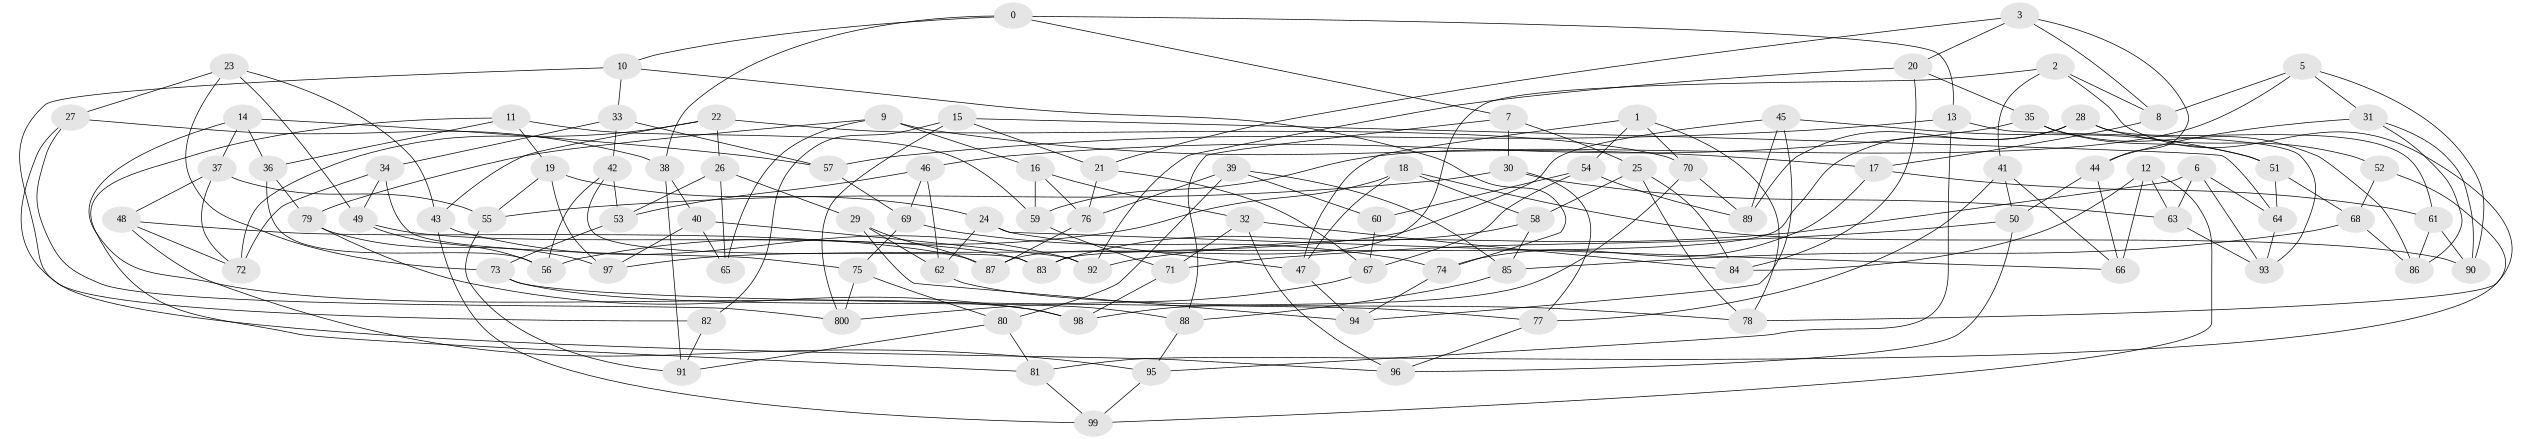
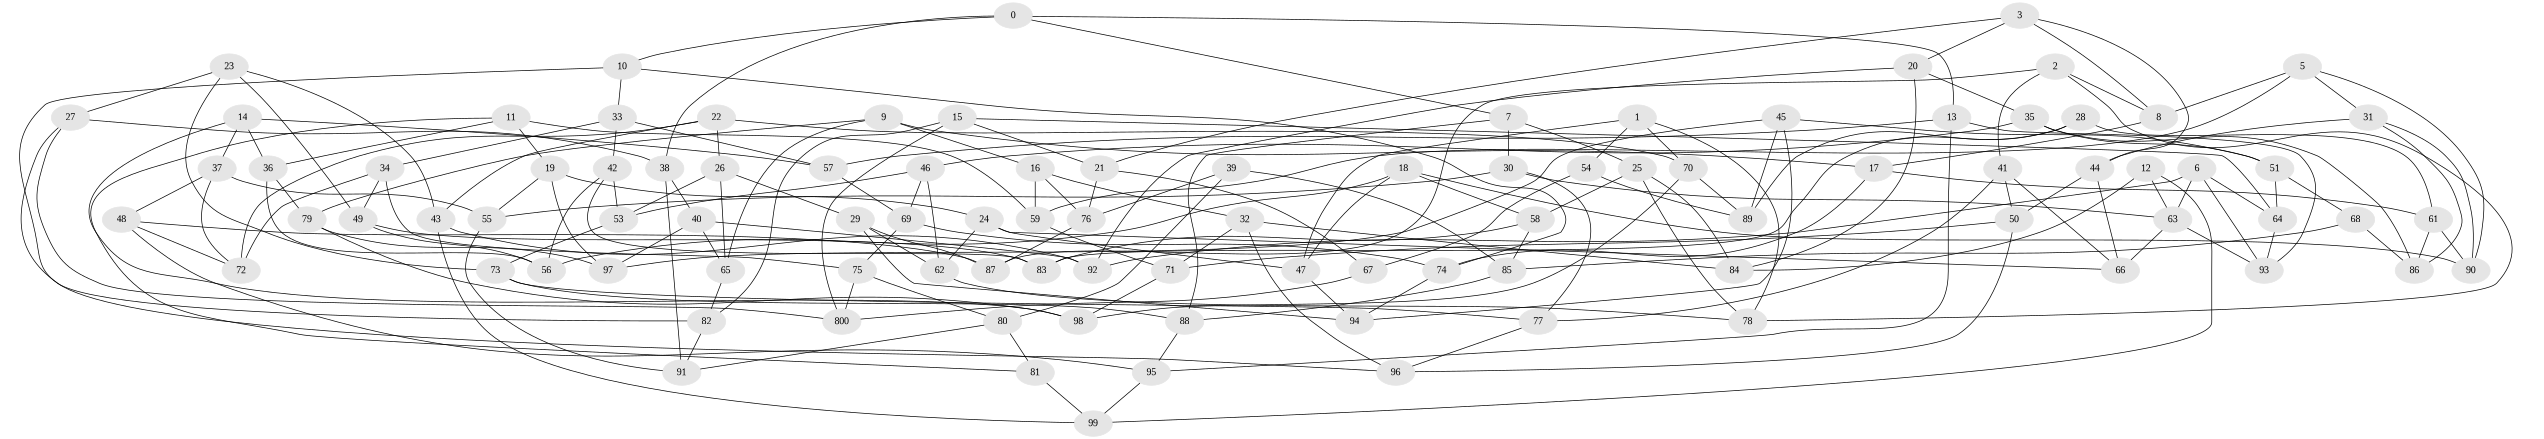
node "52": removed
node "60": removed
edge "12" -- "66": now "63" -- "66"
edge "65" -- "82": added
